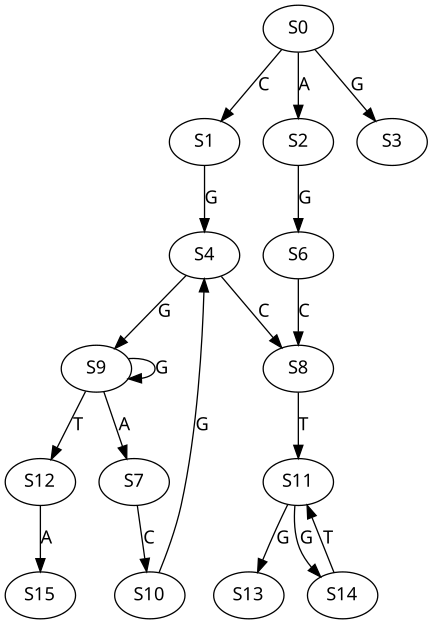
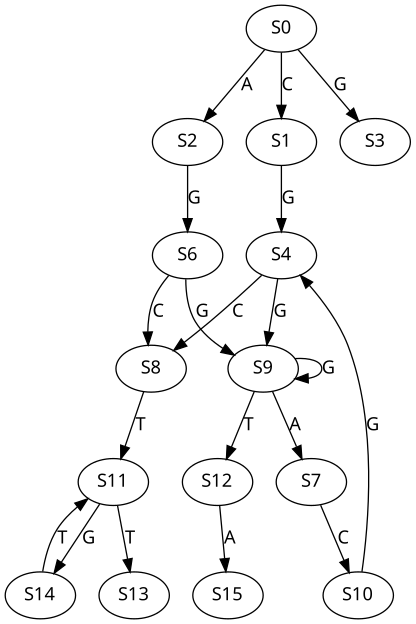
edge "S6" -> "S9": added, label "G"
edge "S11" -> "S13": label "G" -> "T"
